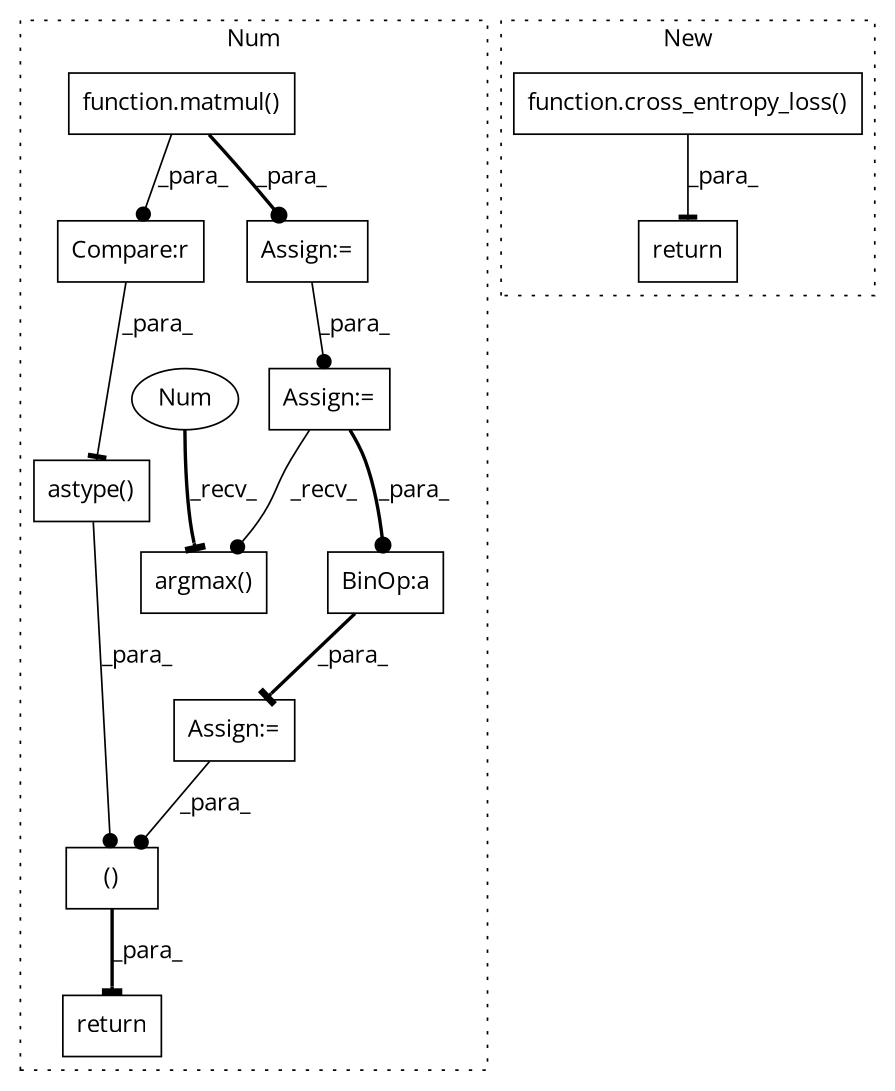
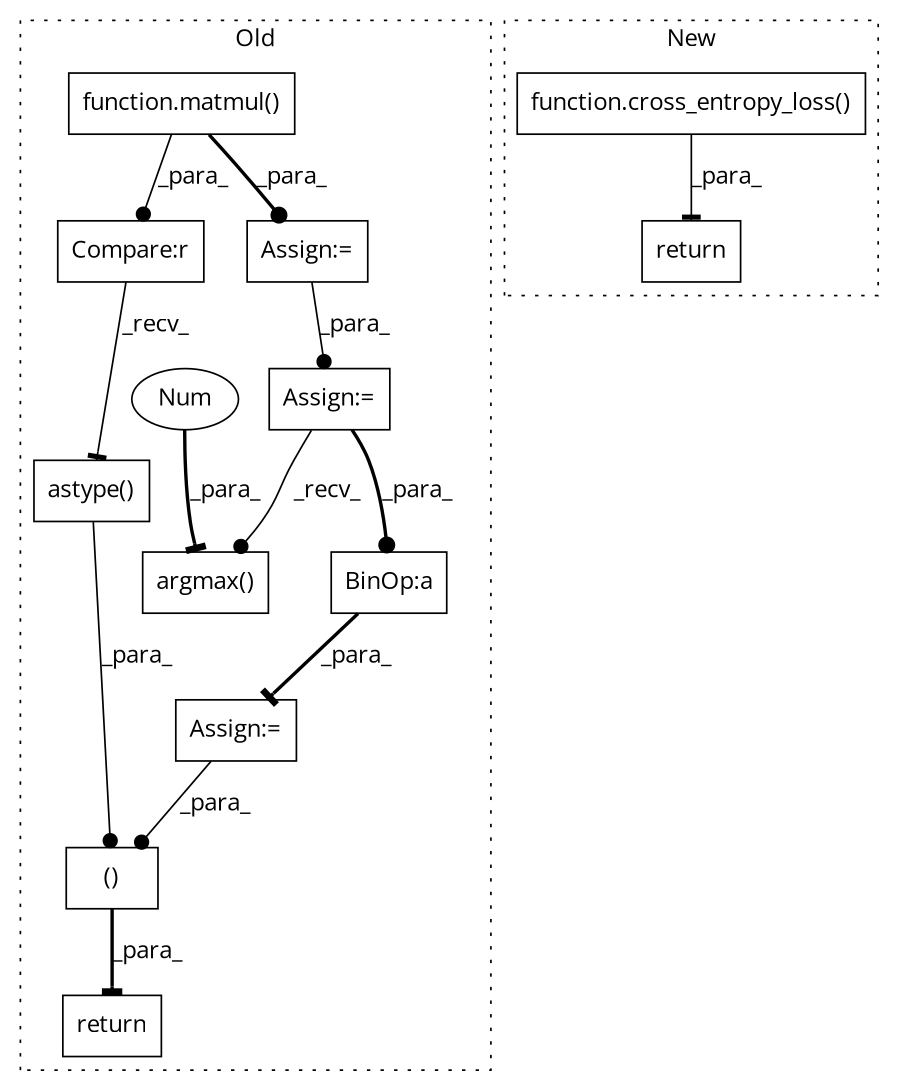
cluster "Num": label "Num" -> "Old"
edge "Compare:r" -> "astype()": label "_para_" -> "_recv_"
edge "Num" -> "argmax()": label "_recv_" -> "_para_"
